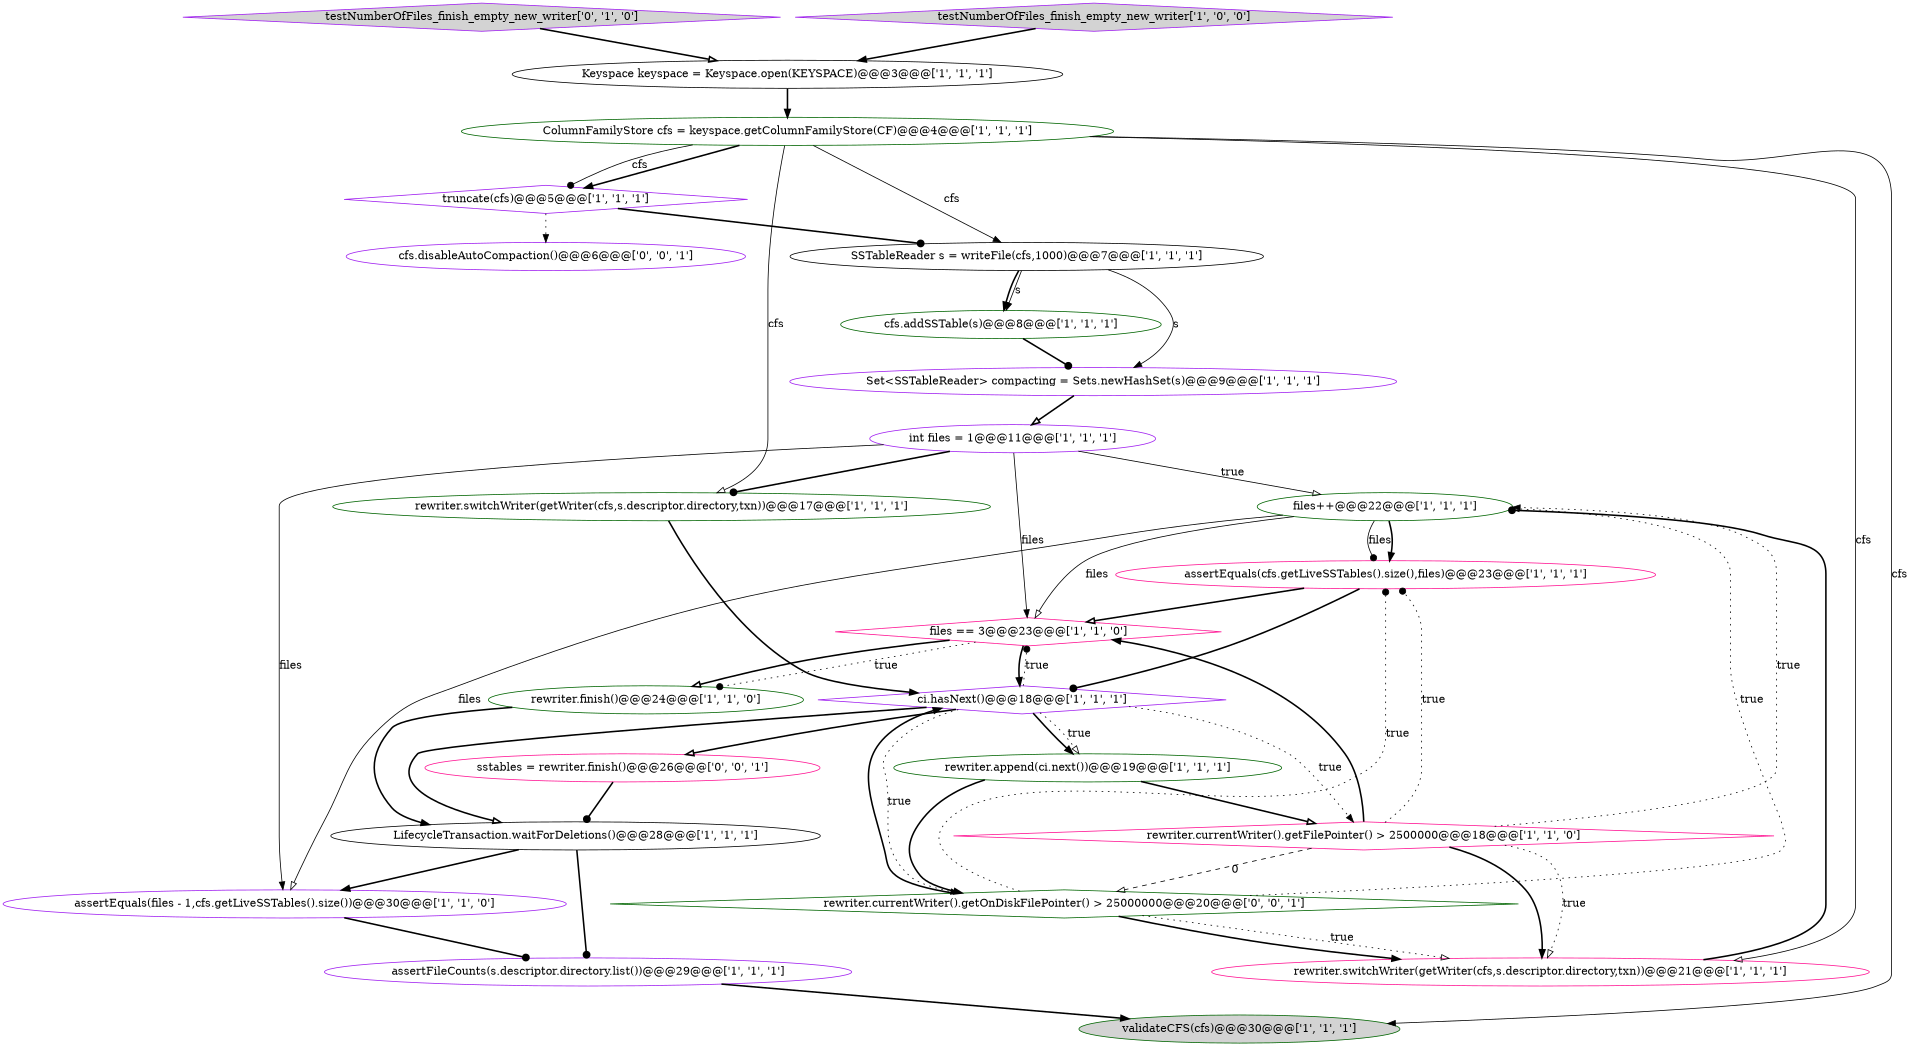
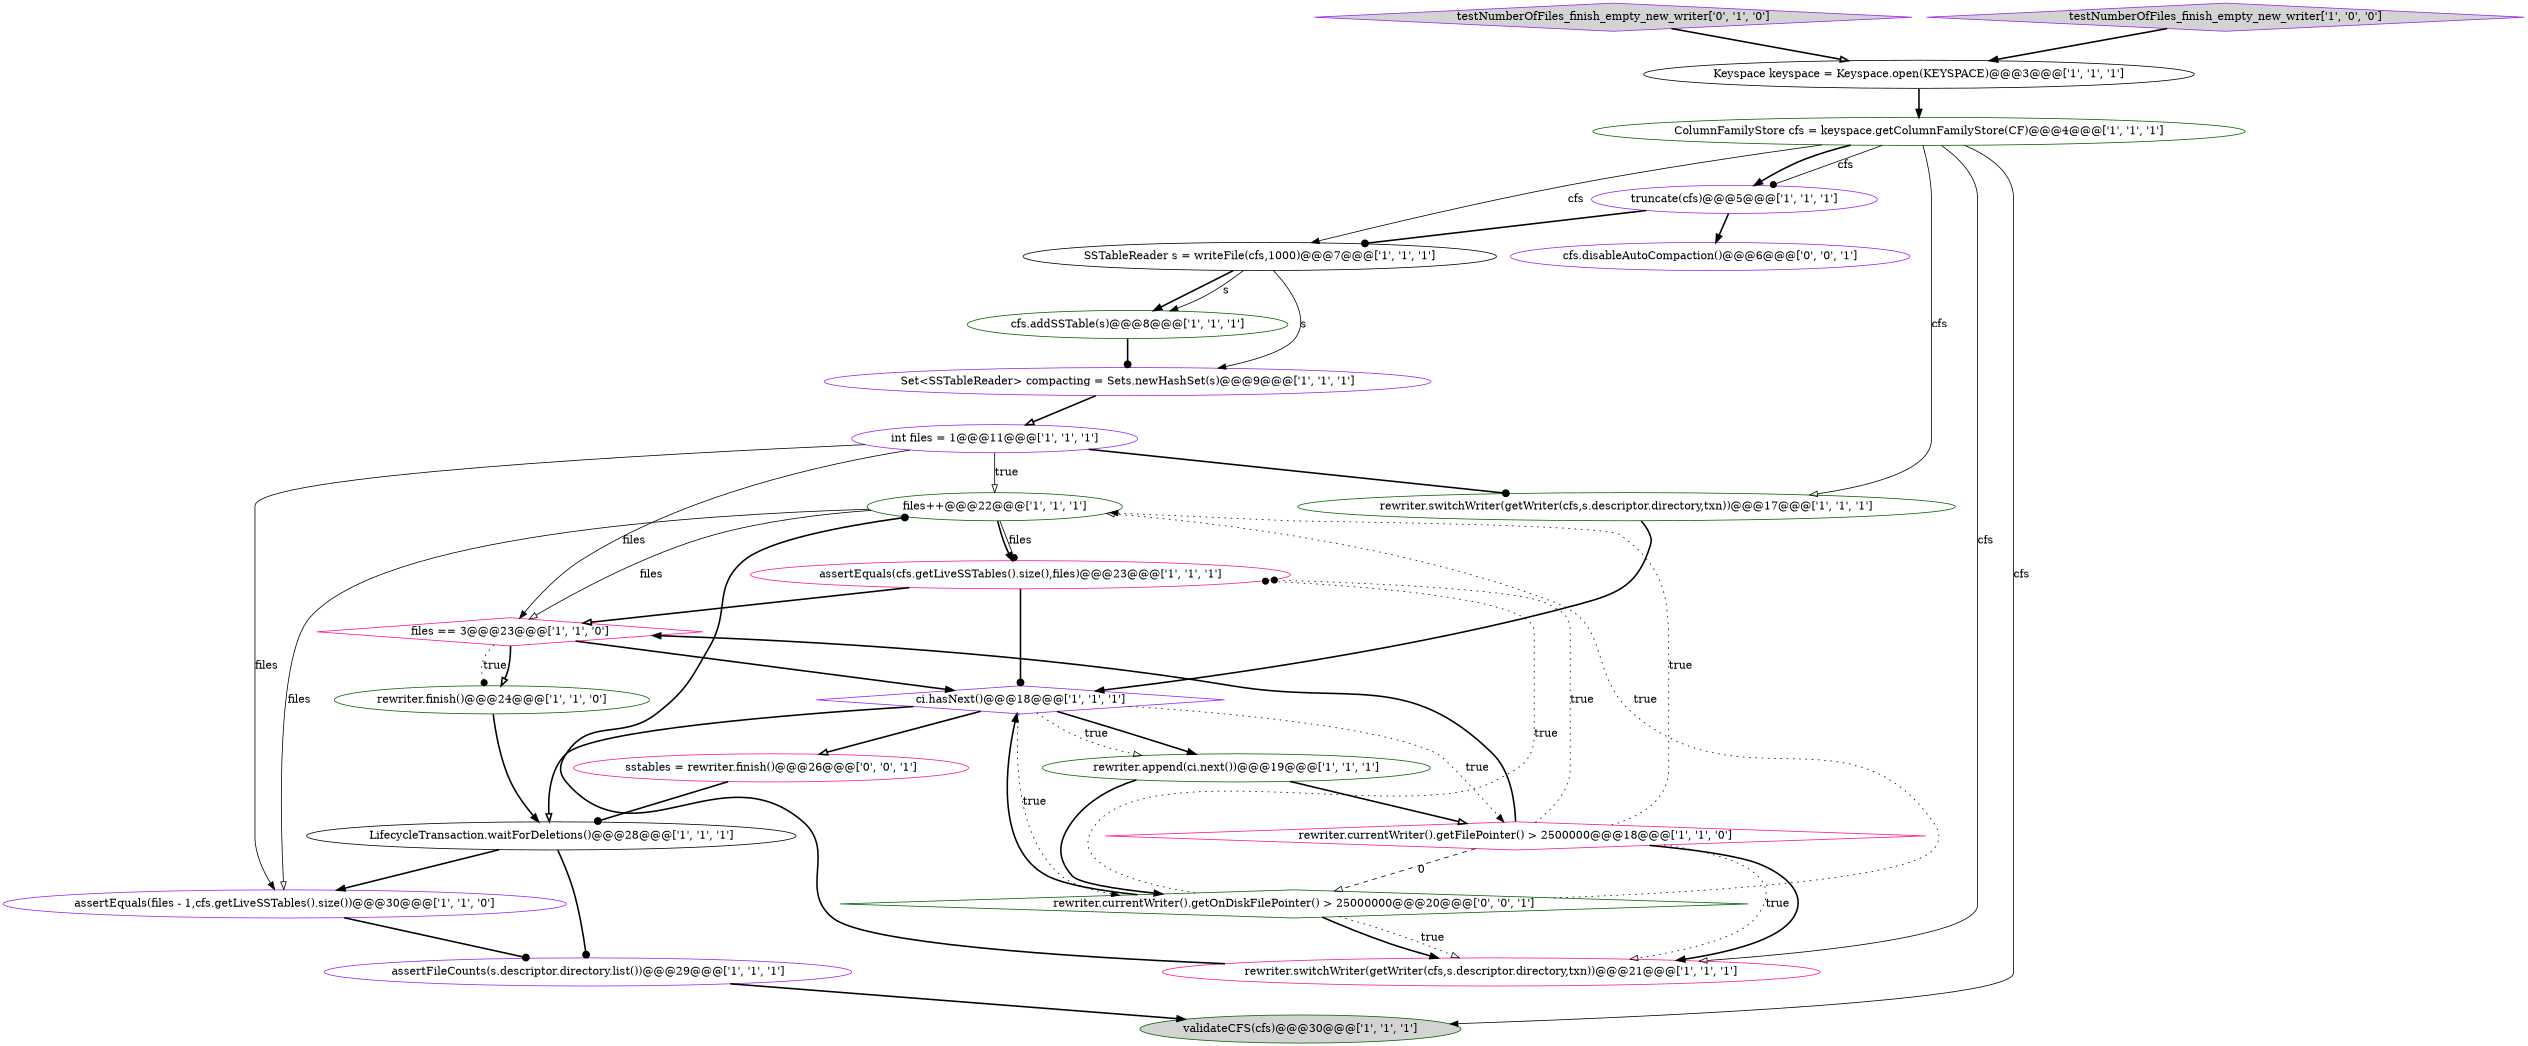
node "truncate(cfs)@@@5@@@['1', '1', '1']": shape diamond -> ellipse
edge "truncate(cfs)@@@5@@@['1', '1', '1']" -> "cfs.disableAutoCompaction()@@@6@@@['0', '0', '1']": style dotted -> bold
edge "ci.hasNext()@@@18@@@['1', '1', '1']" -> "files == 3@@@23@@@['1', '1', '0']": removed, label "true"
